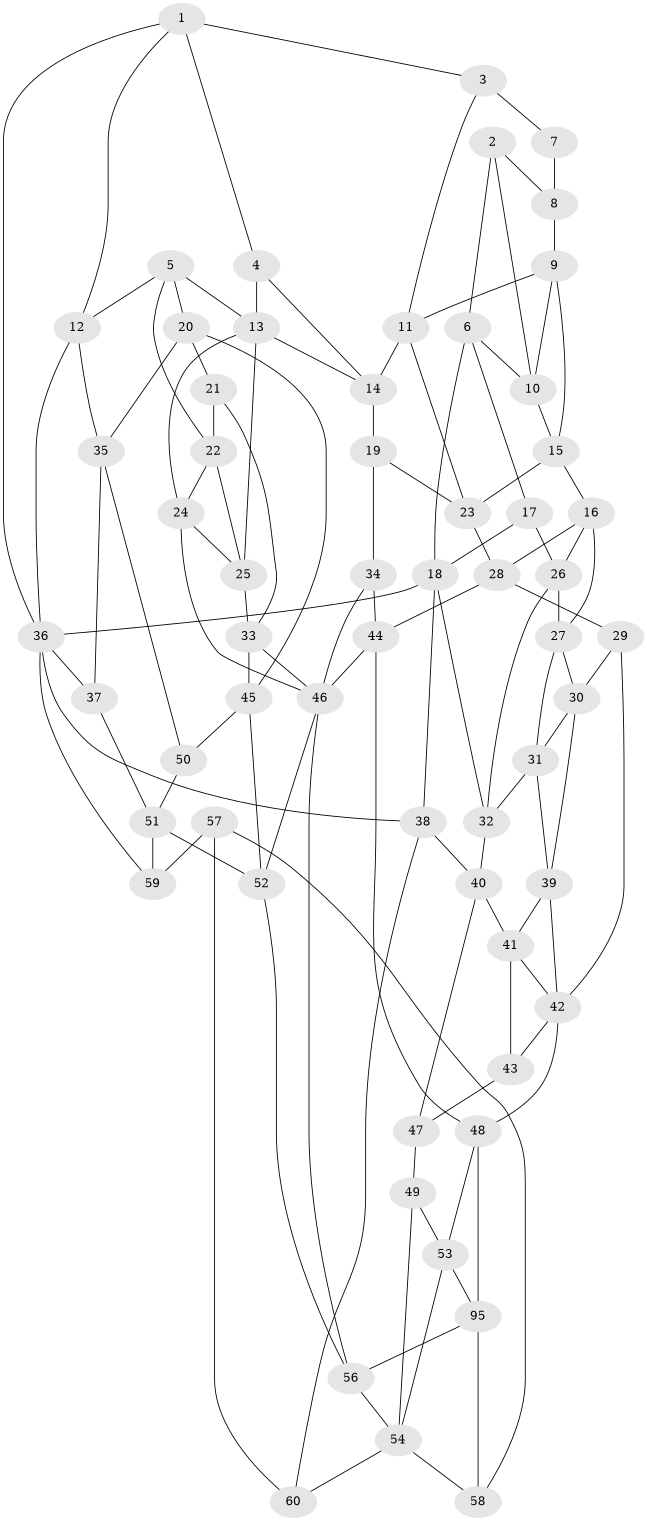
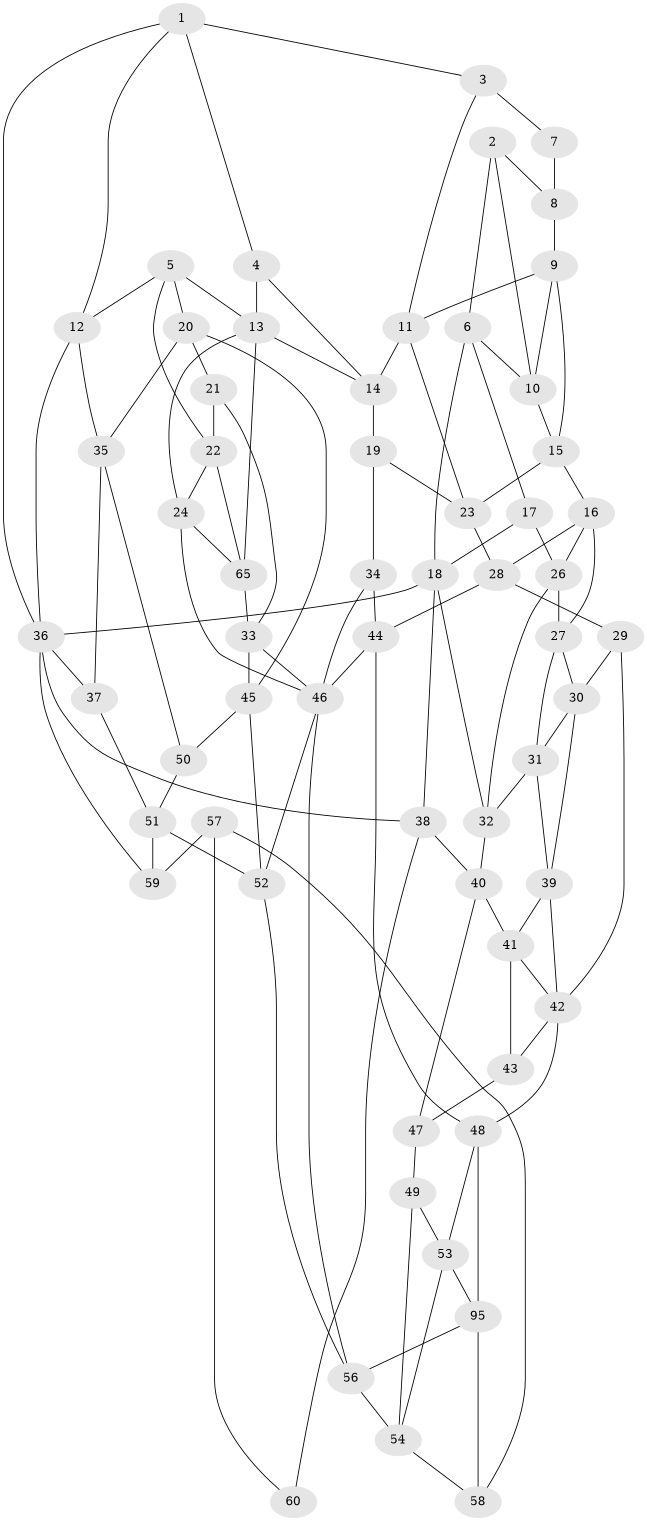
node "25": label "25" -> "65"
edge "54" -- "60": removed
